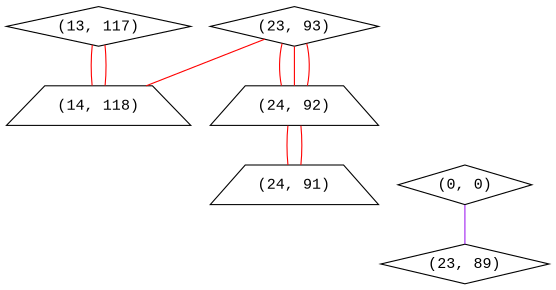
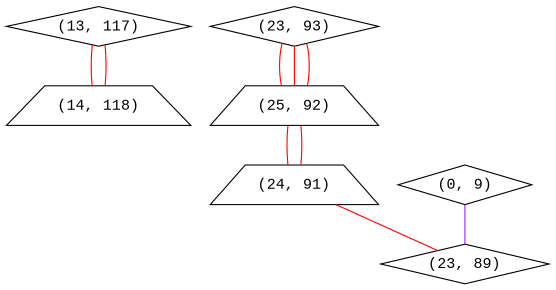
edge "(23, 93)" -- "(14, 118)": removed
node "(24, 92)": label "(24, 92)" -> "(25, 92)"
node "(0, 0)": label "(0, 0)" -> "(0, 9)"
edge "(24, 91)" -- "(23, 89)": added
